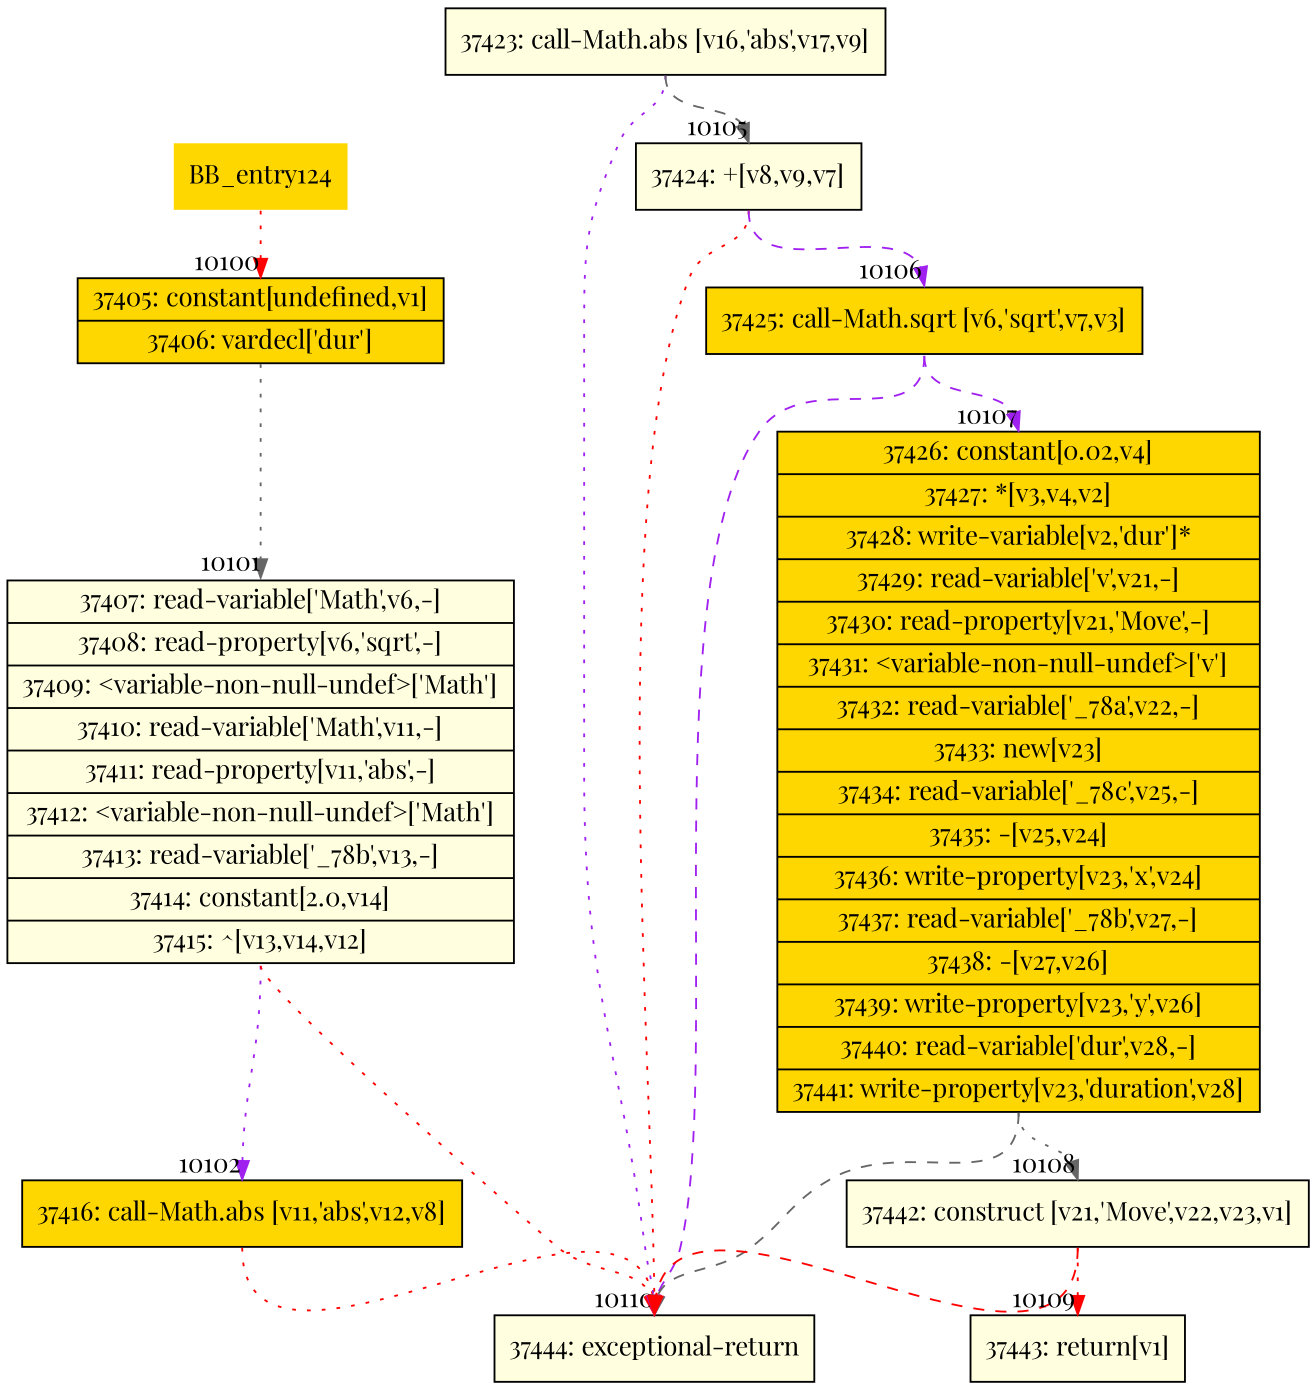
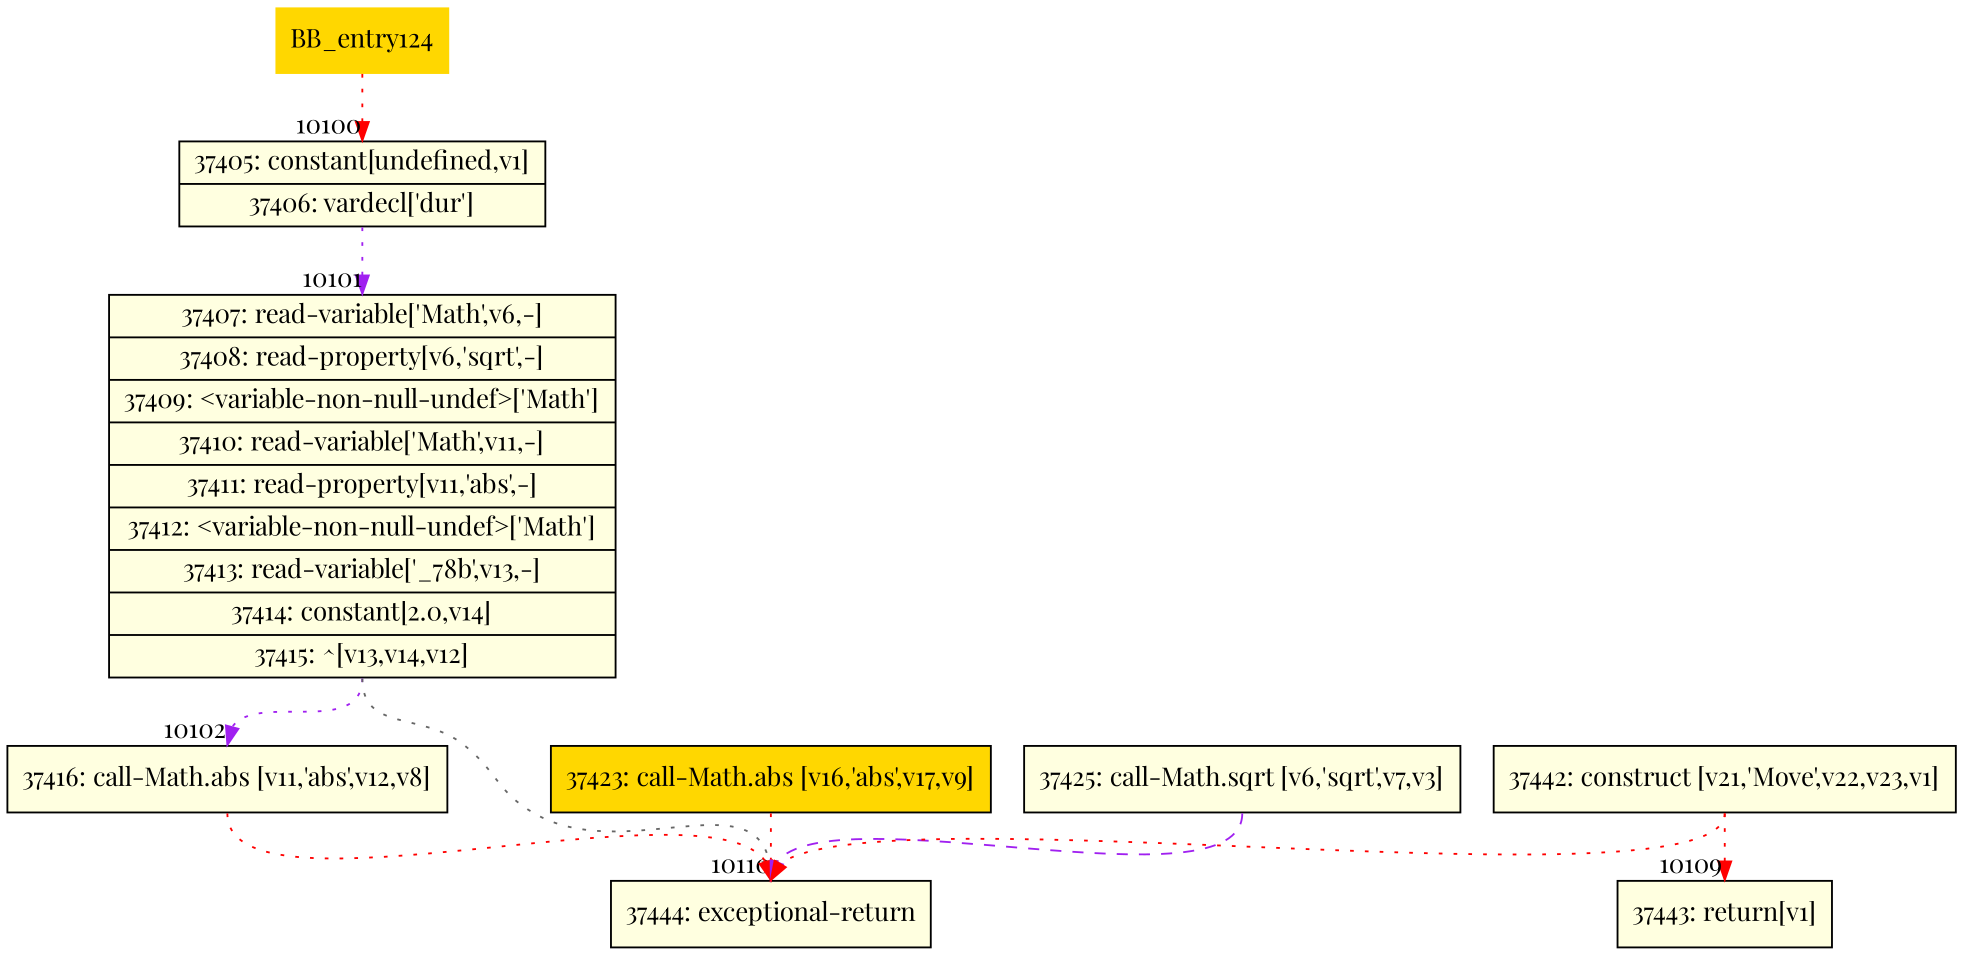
node "37423: call-Math.abs [v16,'abs',v17,v9]": fillcolor lightyellow -> gold
node "37424: +[v8,v9,v7]": removed
node "37405: constant[undefined,v1]": fillcolor gold -> lightyellow
node "37425: call-Math.sqrt [v6,'sqrt',v7,v3]": fillcolor gold -> lightyellow
edge "37405: constant[undefined,v1]" -> "37407: read-variable['Math',v6,-]": color gray40 -> purple
edge "37423: call-Math.abs [v16,'abs',v17,v9]" -> "37444: exceptional-return": color purple -> red
node "37426: constant[0.02,v4]": removed
edge "37407: read-variable['Math',v6,-]" -> "37444: exceptional-return": color red -> gray40
node "37416: call-Math.abs [v11,'abs',v12,v8]": fillcolor gold -> lightyellow
edge "37442: construct [v21,'Move',v22,v23,v1]" -> "37444: exceptional-return": style dashed -> dotted
